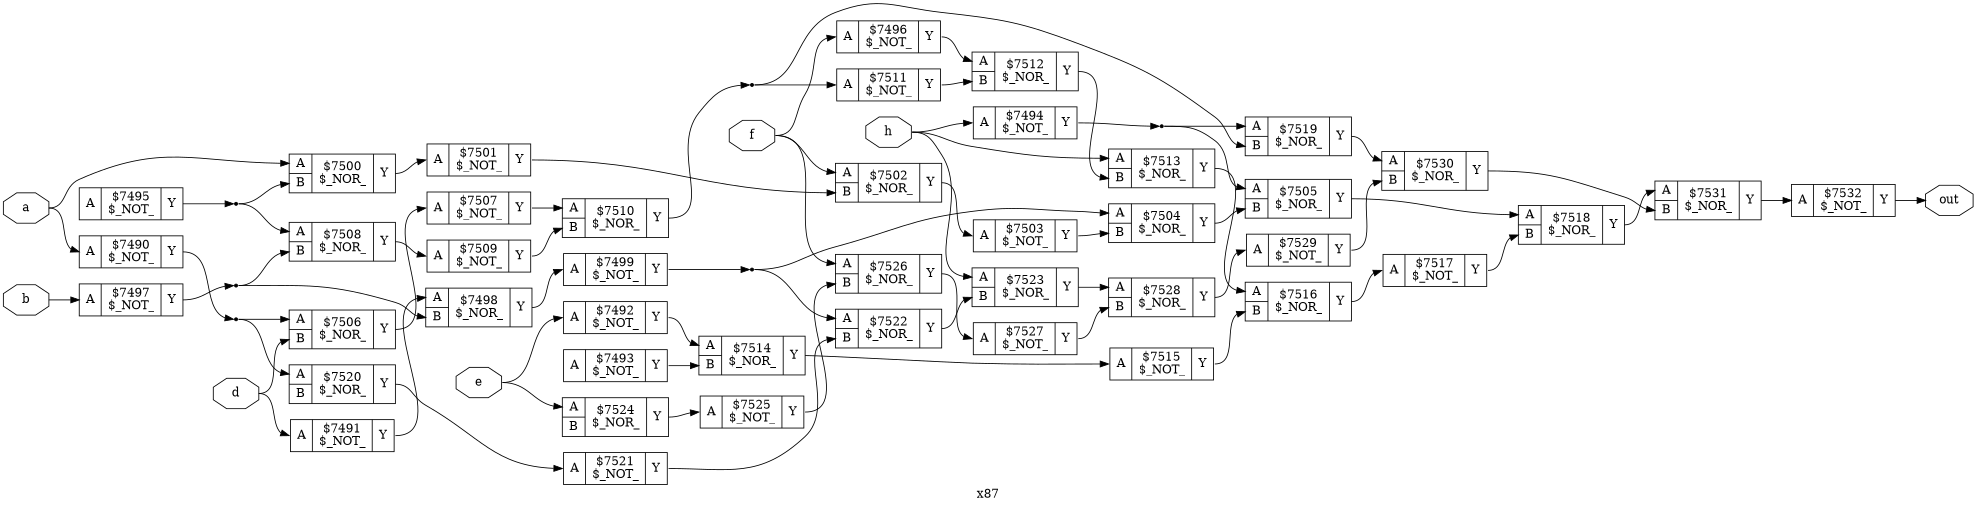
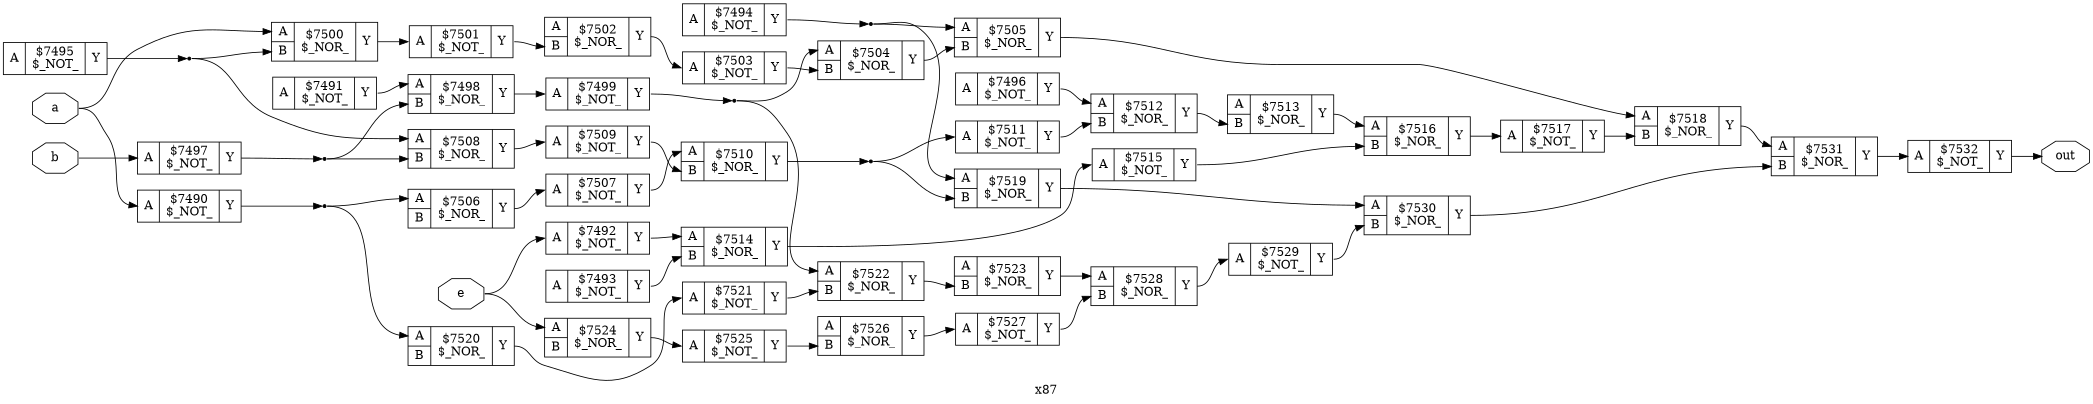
node "h": removed
node "f": removed
node "d": removed
